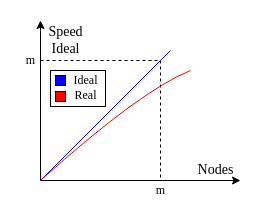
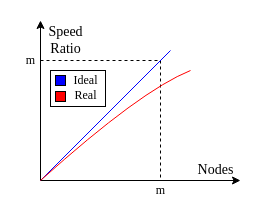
node "SpeedIdeal": label "SpeedIdeal" -> "SpeedRatio"
